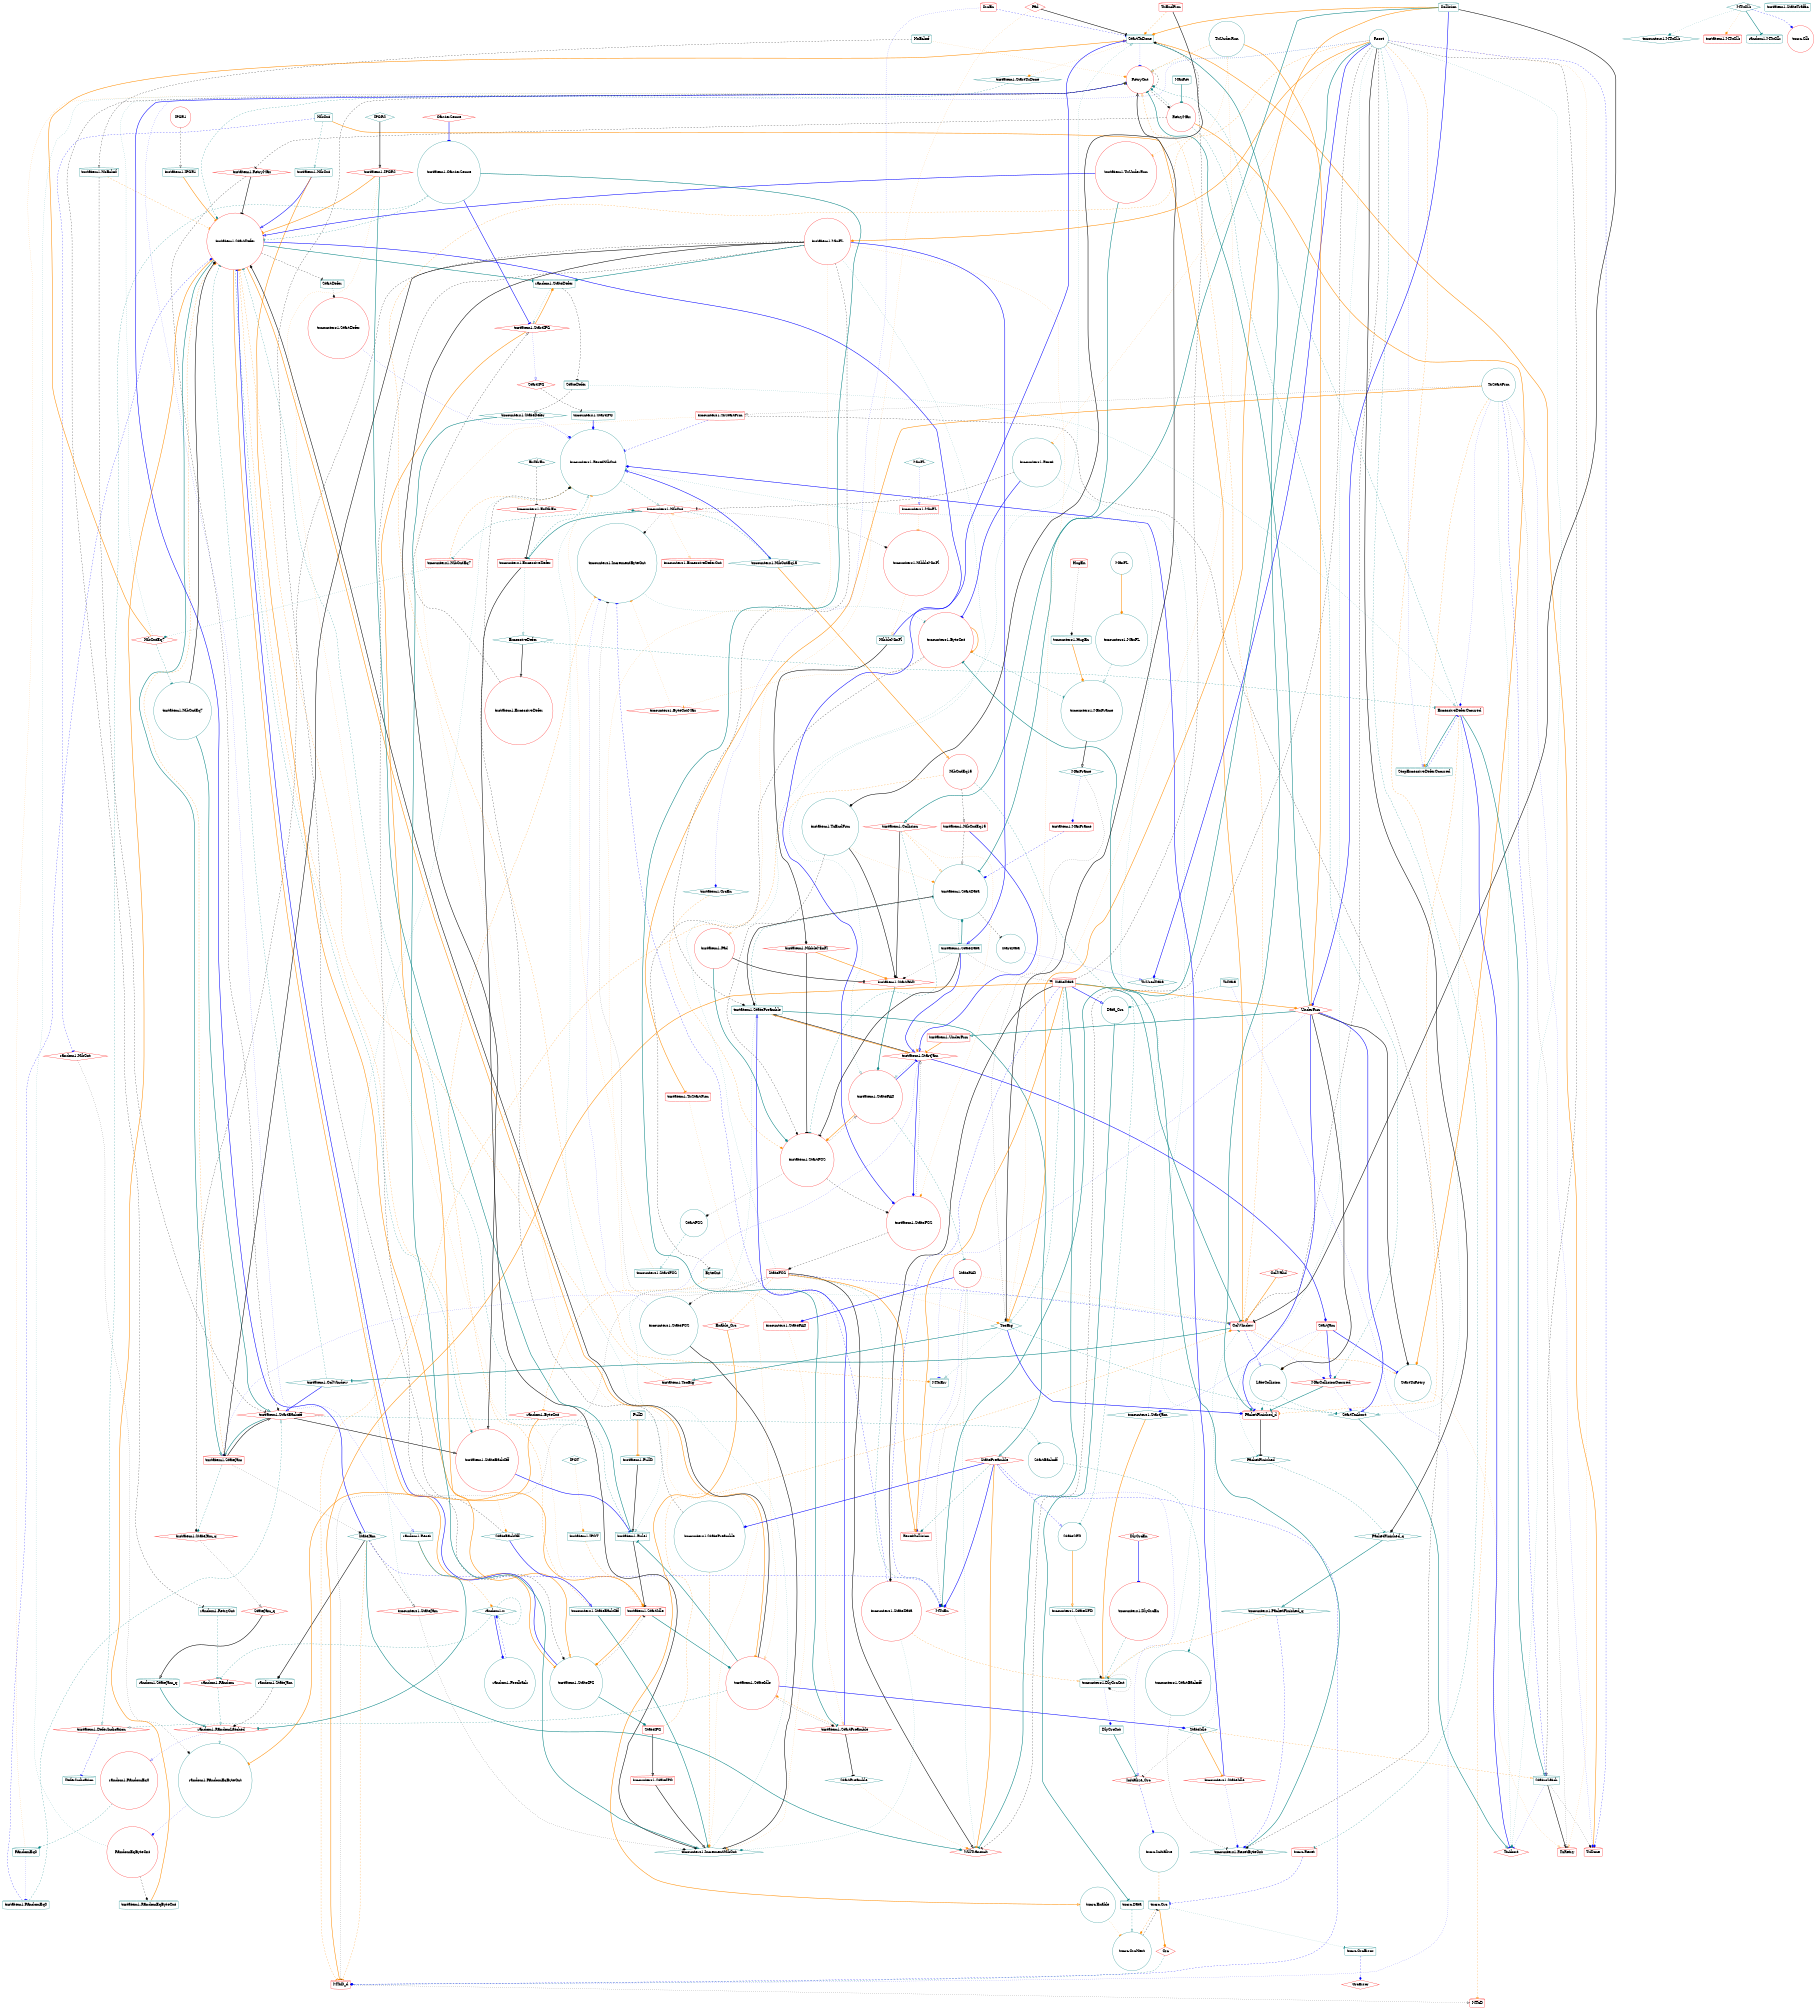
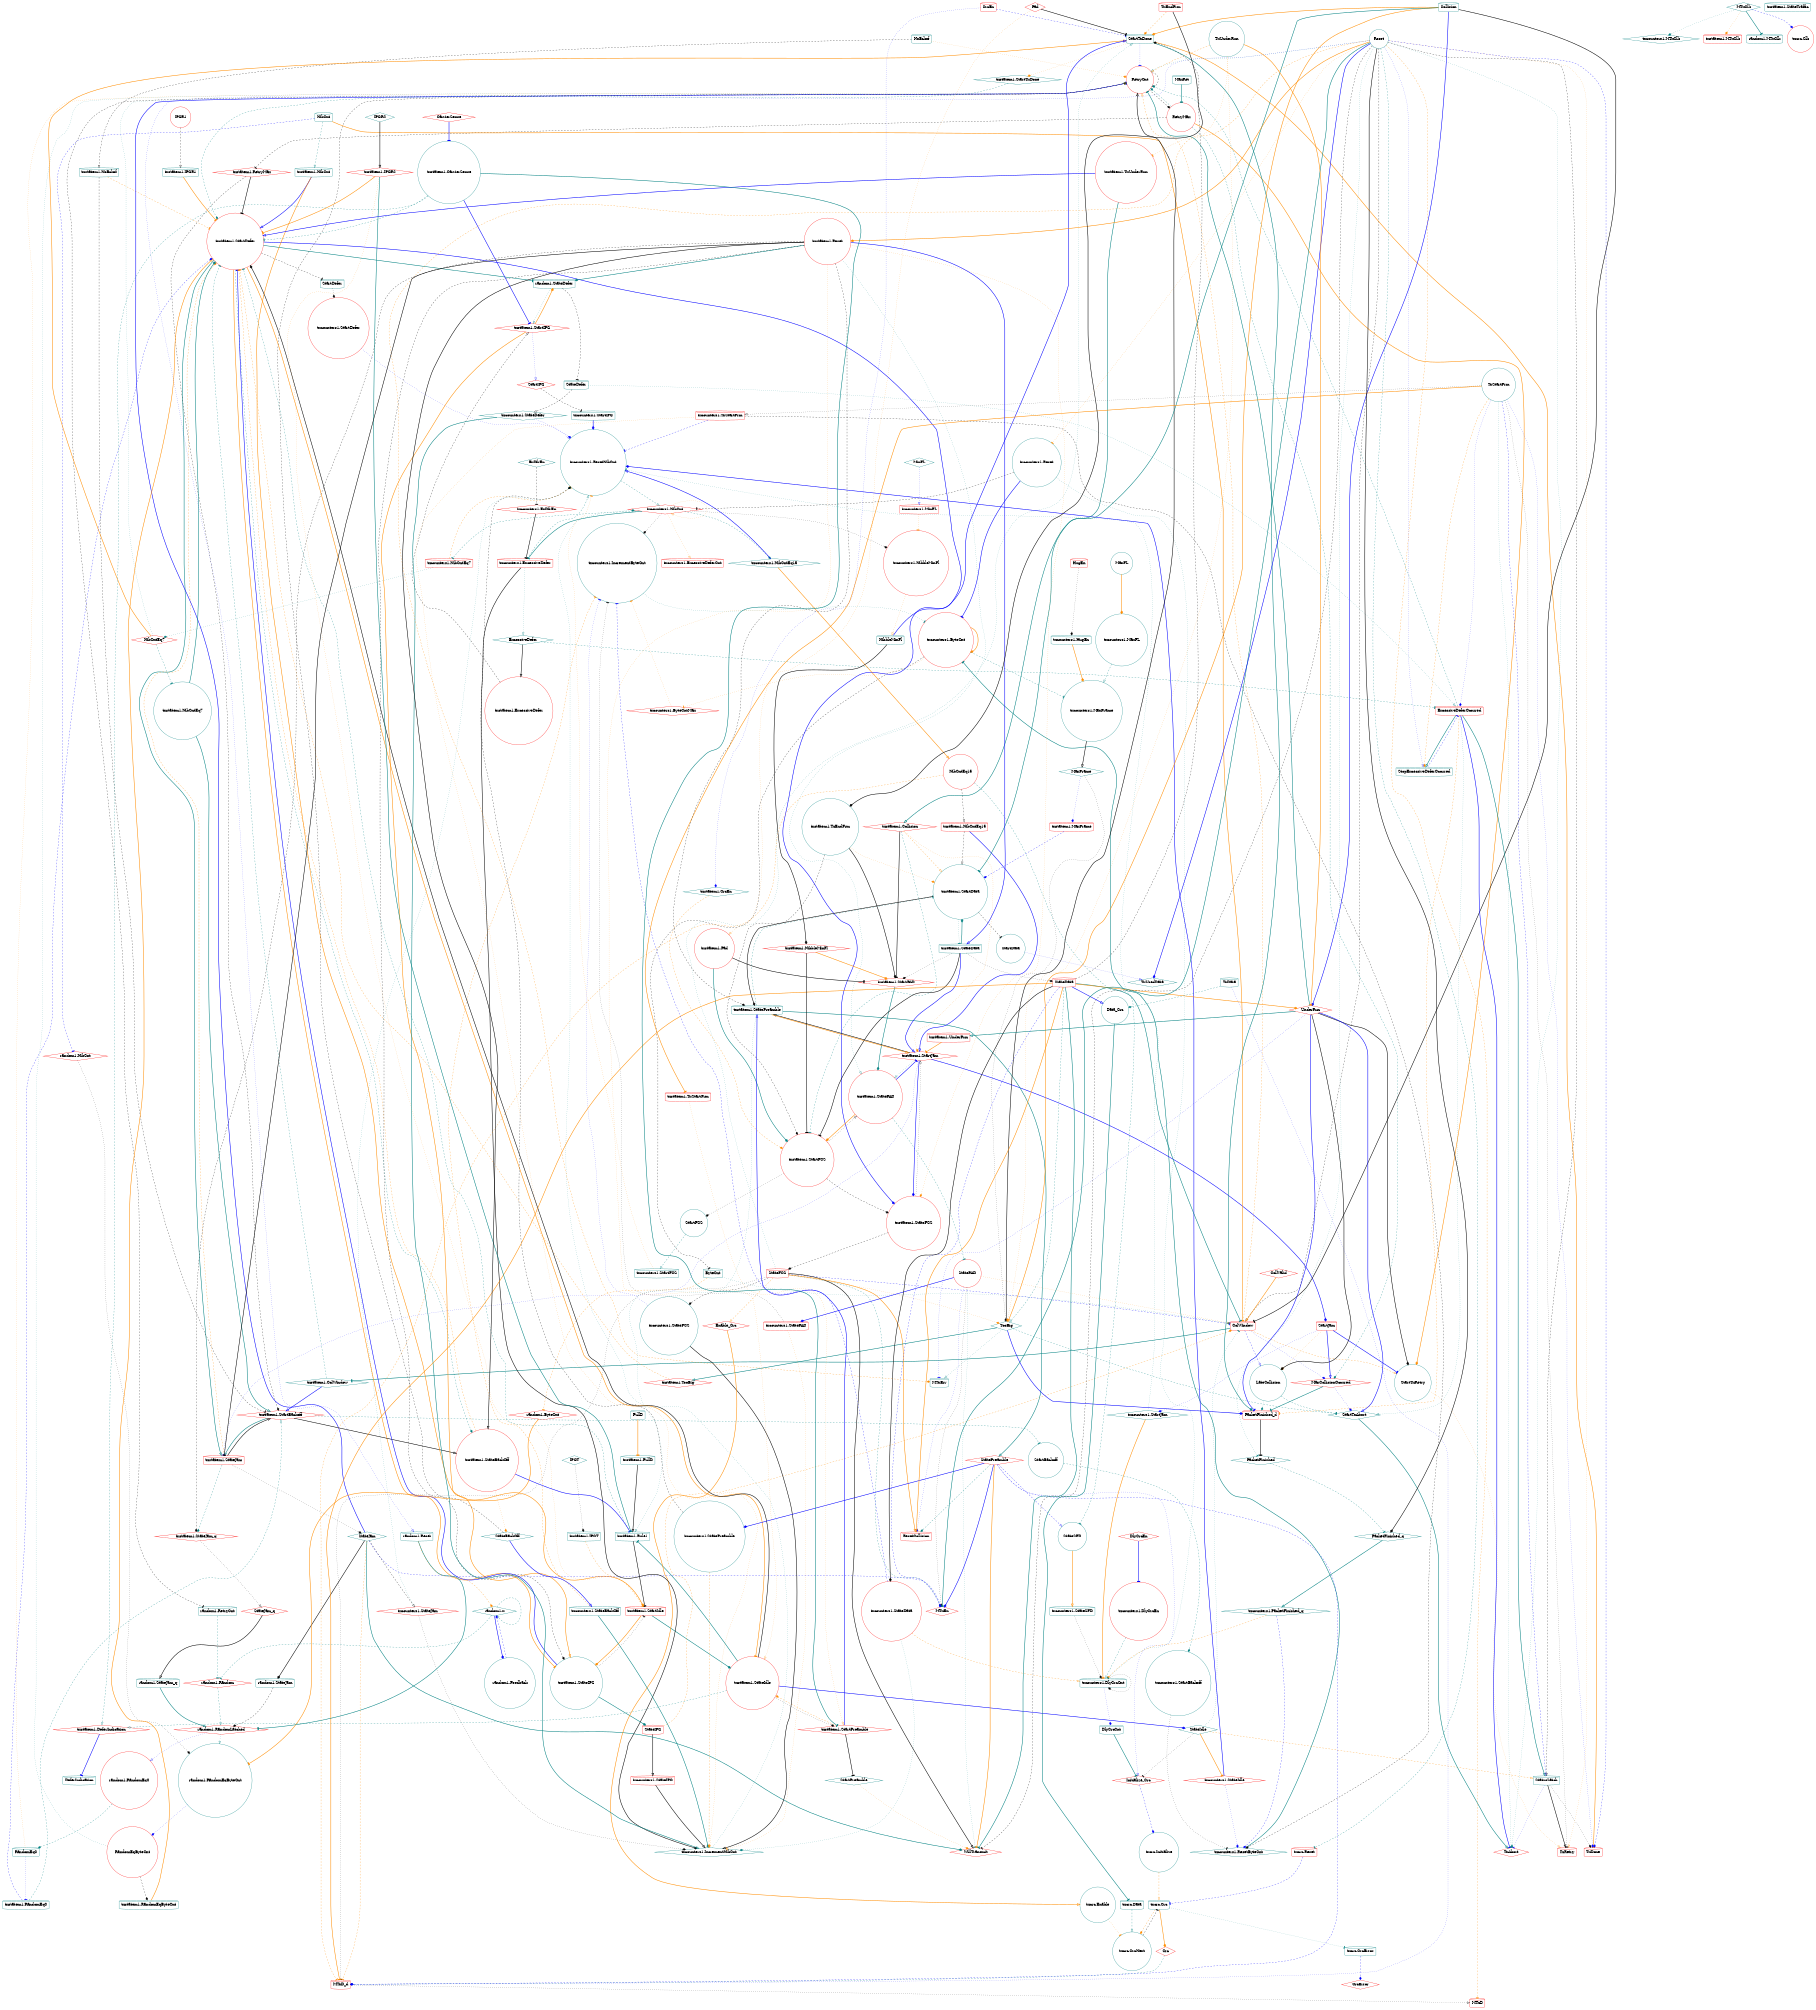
node "txstatem1.MinFL": label "txstatem1.MinFL" -> "txstatem1.Reset"
edge "txstatem1.NibCntEq7" -> "txstatem1.StartDefer": color black -> teal
edge "IPGT" -> "txstatem1.IPGT": color darkorange -> black
edge "txstatem1.DeferIndication" -> "DeferIndication": style dashed -> bold
